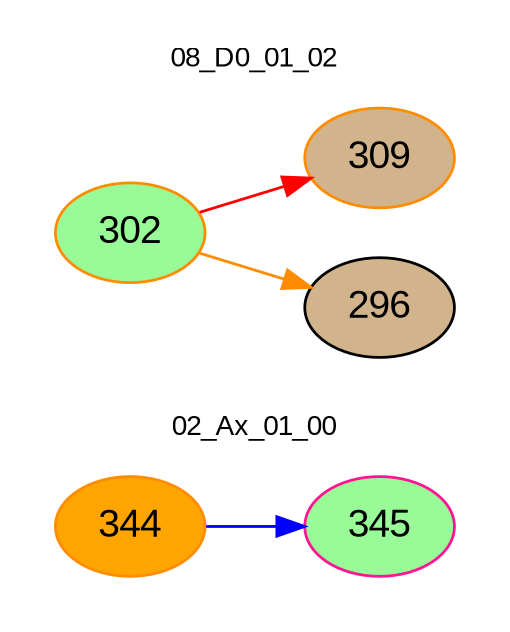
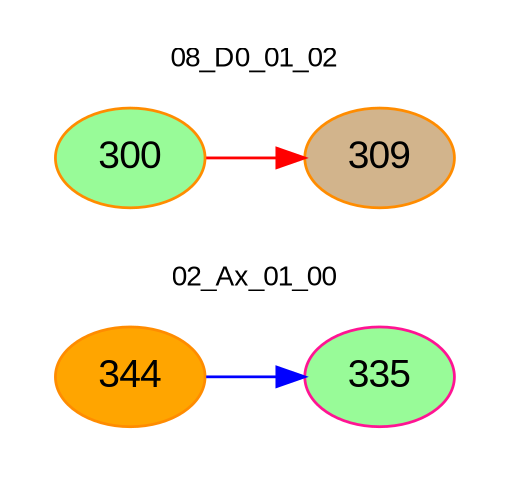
node "302": label "302" -> "300"
node "296": removed
node "345": label "345" -> "335"
